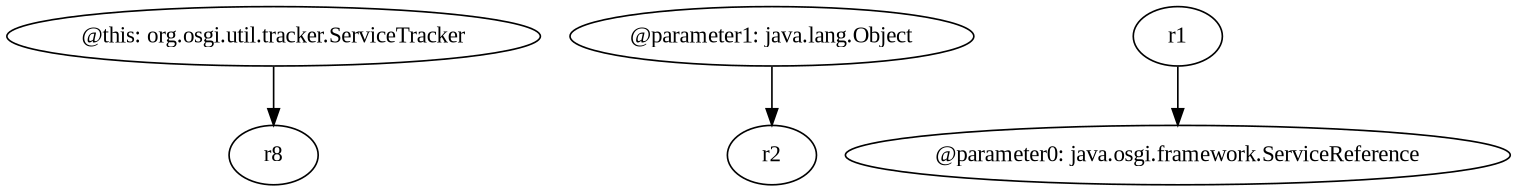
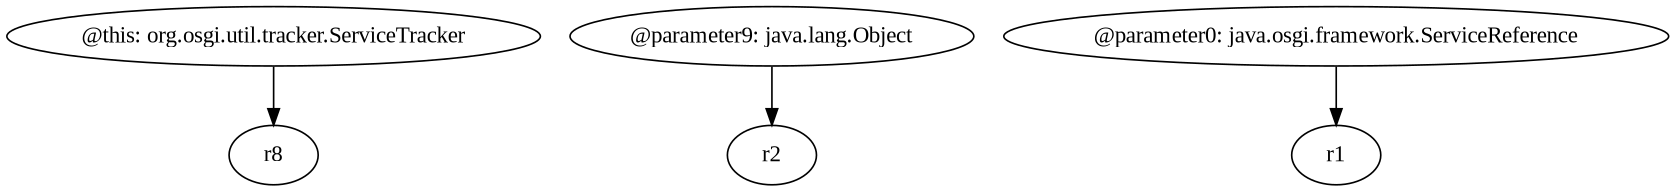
node "@parameter1: java.lang.Object": label "@parameter1: java.lang.Object" -> "@parameter9: java.lang.Object"
edge "r1" -> "@parameter0: java.osgi.framework.ServiceReference": reversed
